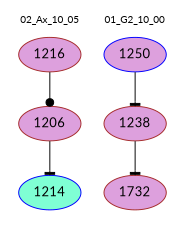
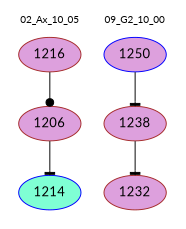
cluster "01_G2_10_00": label "01_G2_10_00" -> "09_G2_10_00"
node "1732": label "1732" -> "1232"
